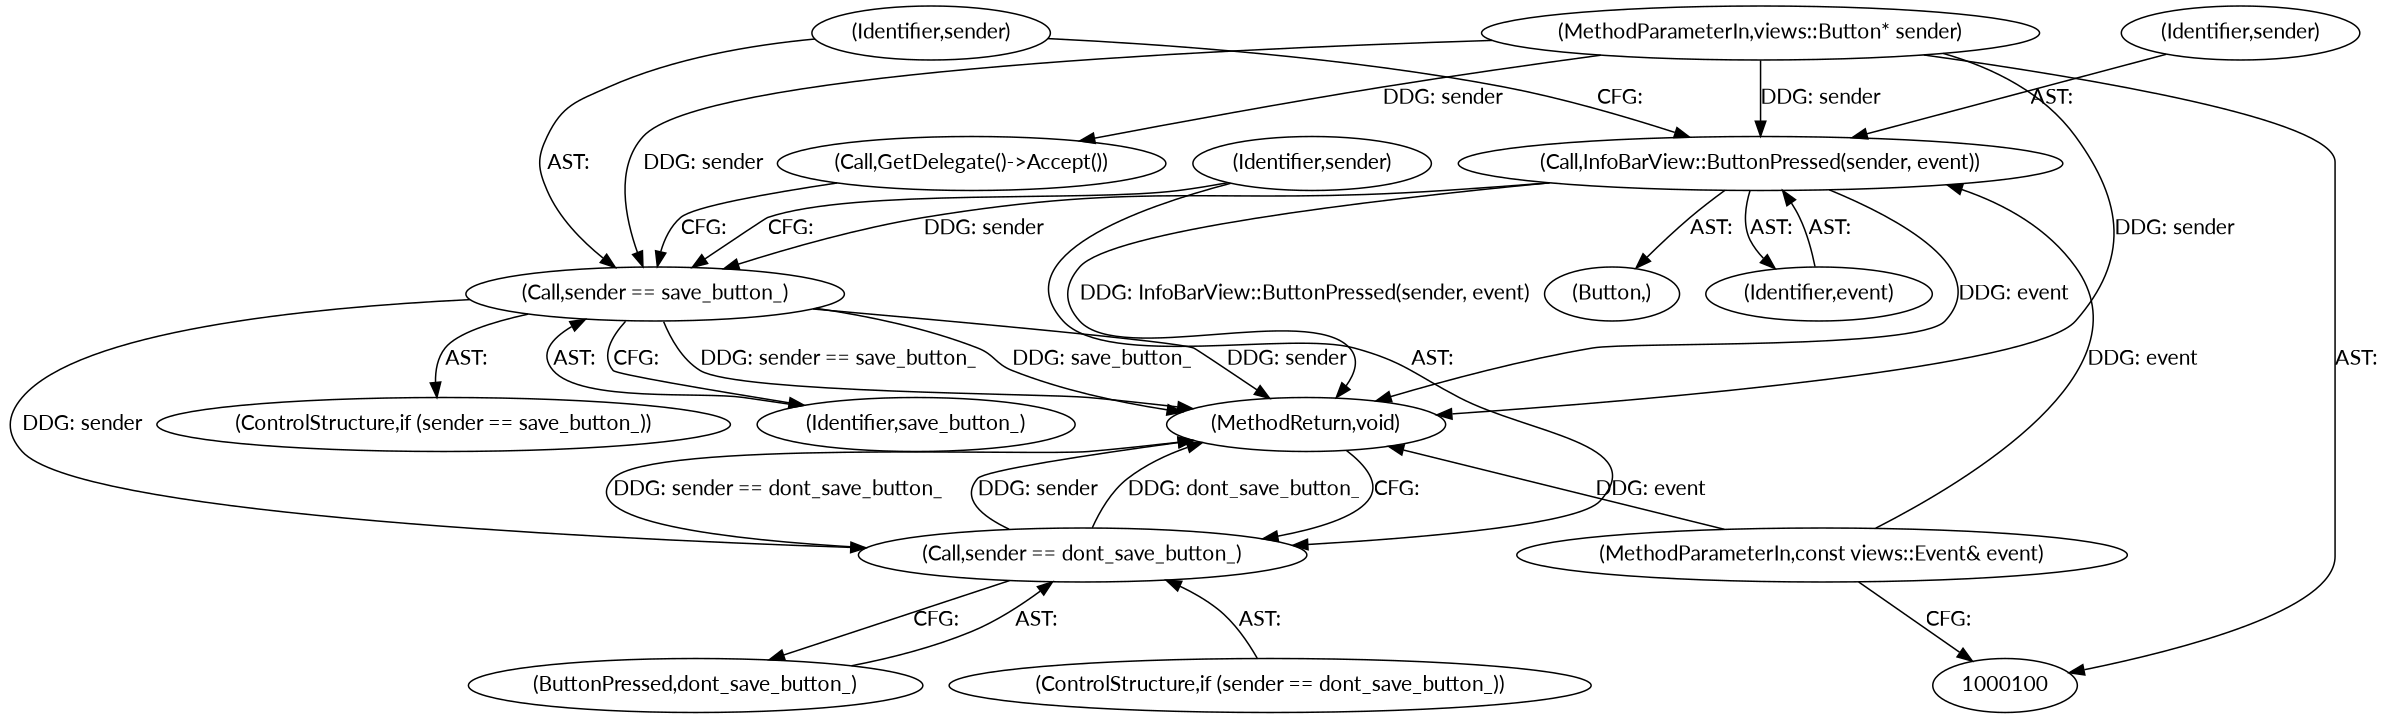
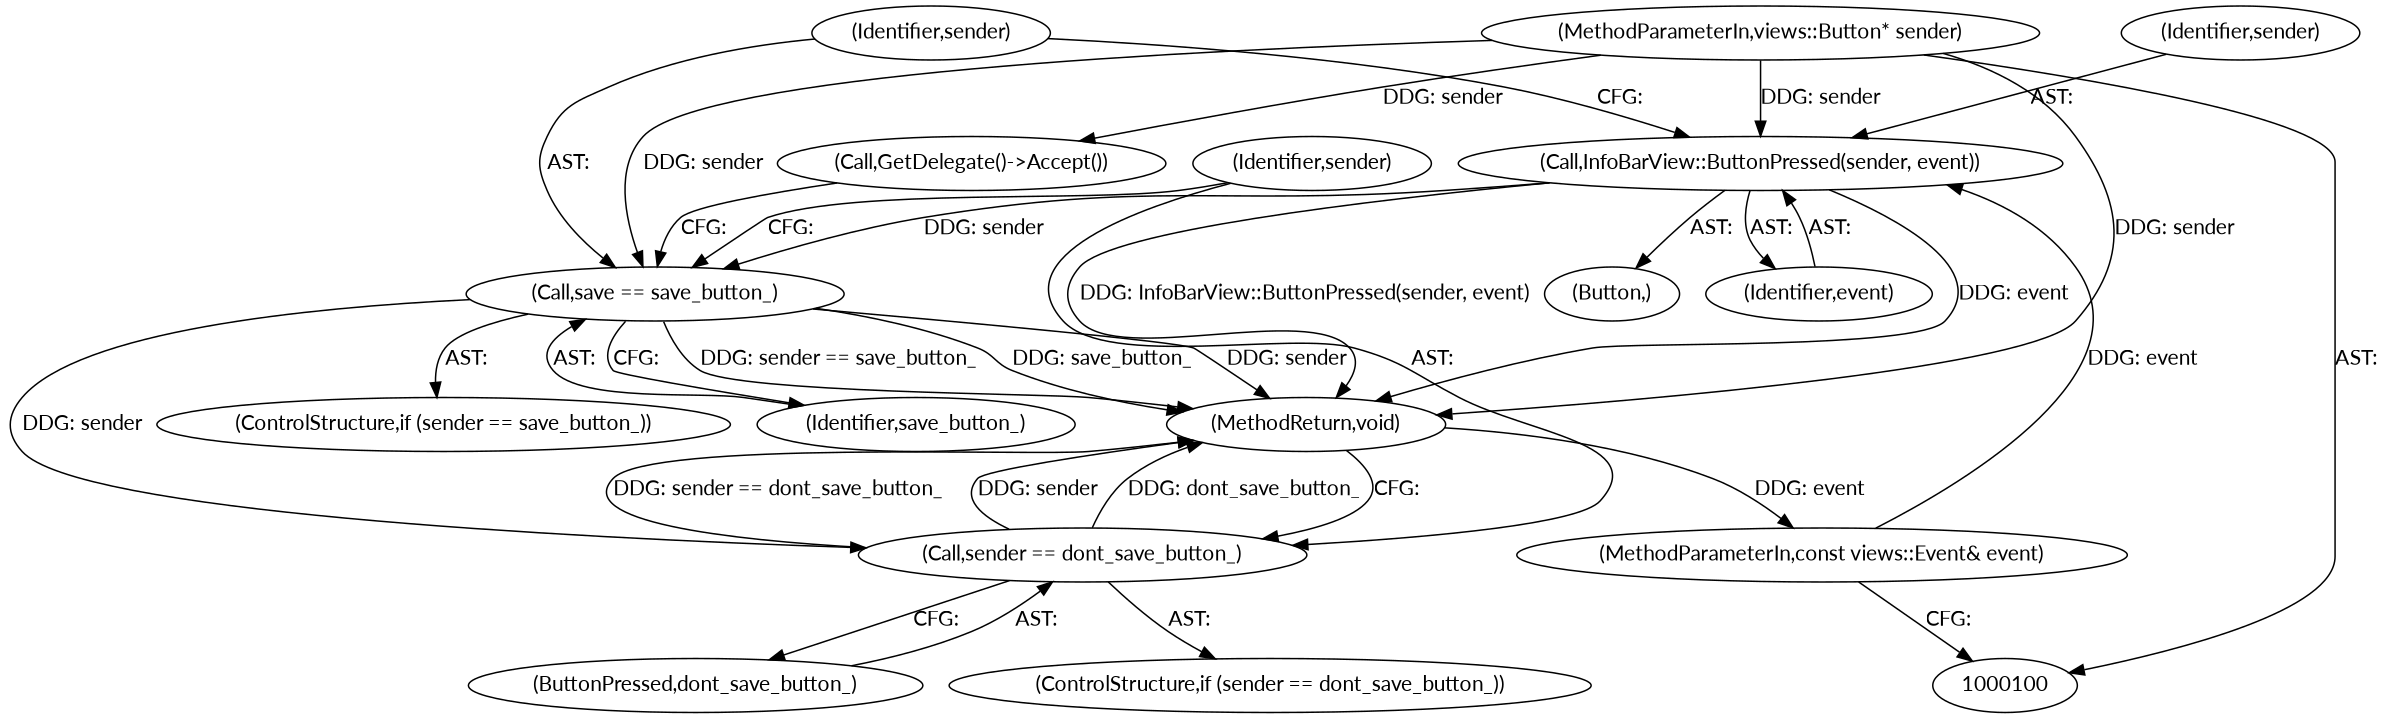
node "(Call,sender == save_button_)": label "(Call,sender == save_button_)" -> "(Call,save == save_button_)"
edge "(MethodParameterIn,const views::Event& event)" -> "(MethodReturn,void)": reversed
edge "(ControlStructure,if (sender == dont_save_button_))" -> "(Call,sender == dont_save_button_)": reversed
